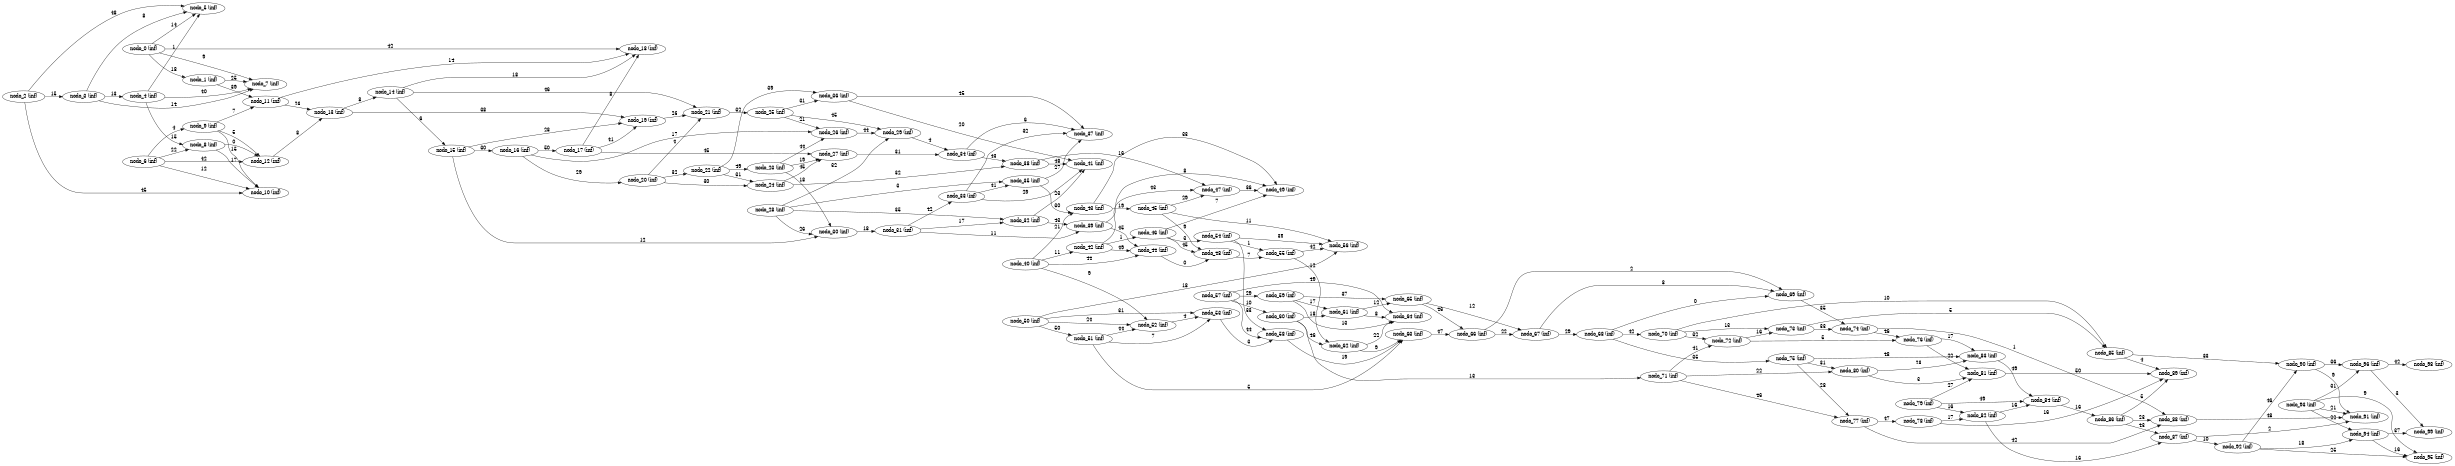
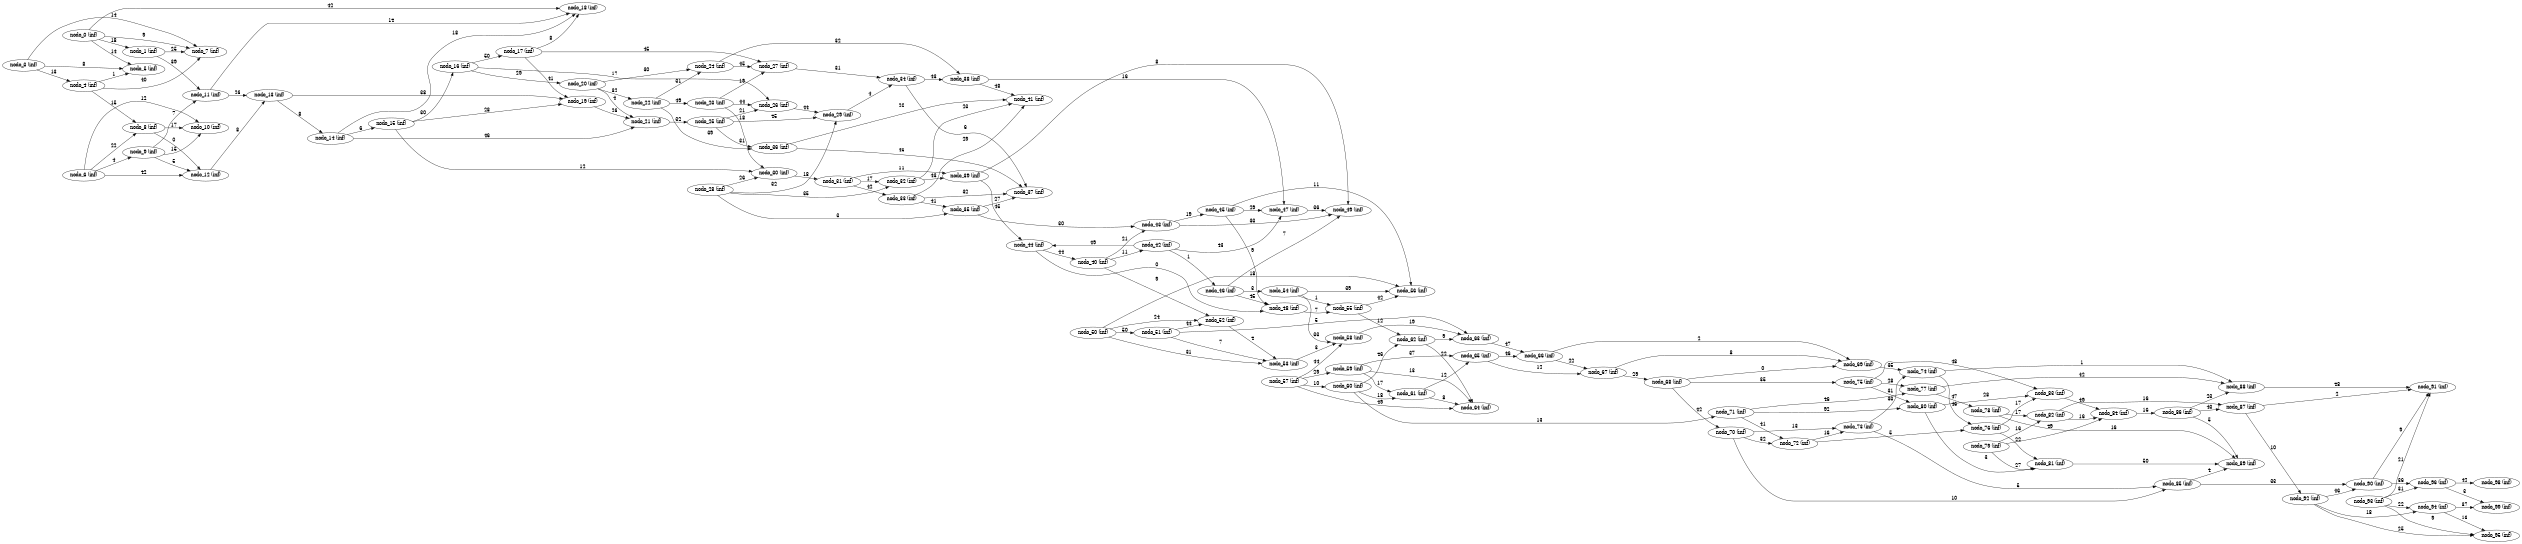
node "nodo_2 (inf)": removed
edge "nodo_40 (inf)" -> "nodo_44 (inf)": reversed
edge "nodo_71 (inf)" -> "nodo_80 (inf)": label "22" -> "92"
